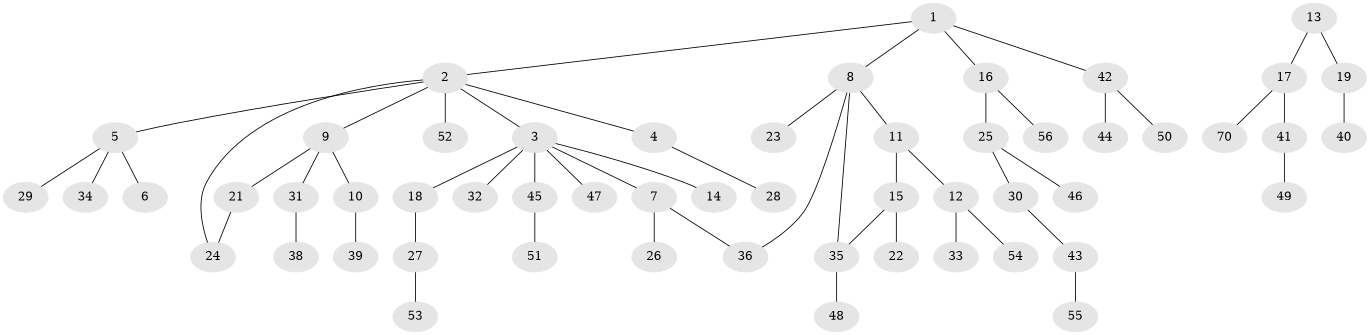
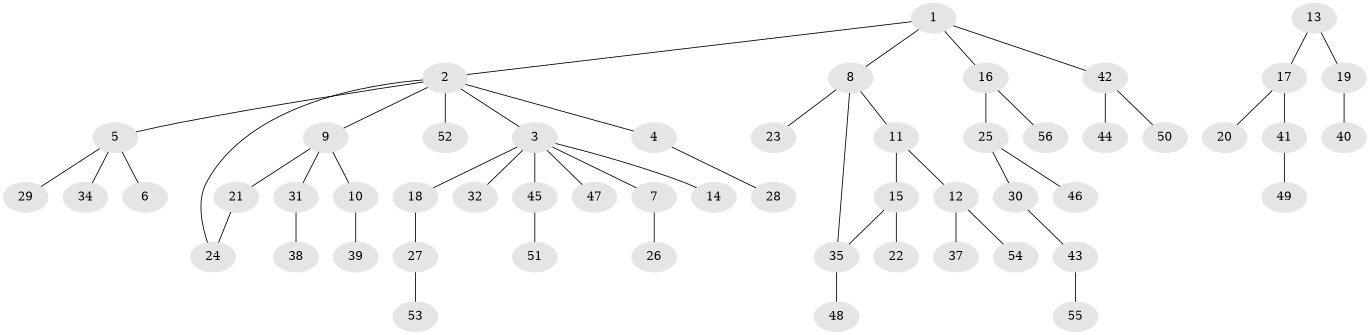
node "70": label "70" -> "20"
node "36": removed
node "33": label "33" -> "37"
